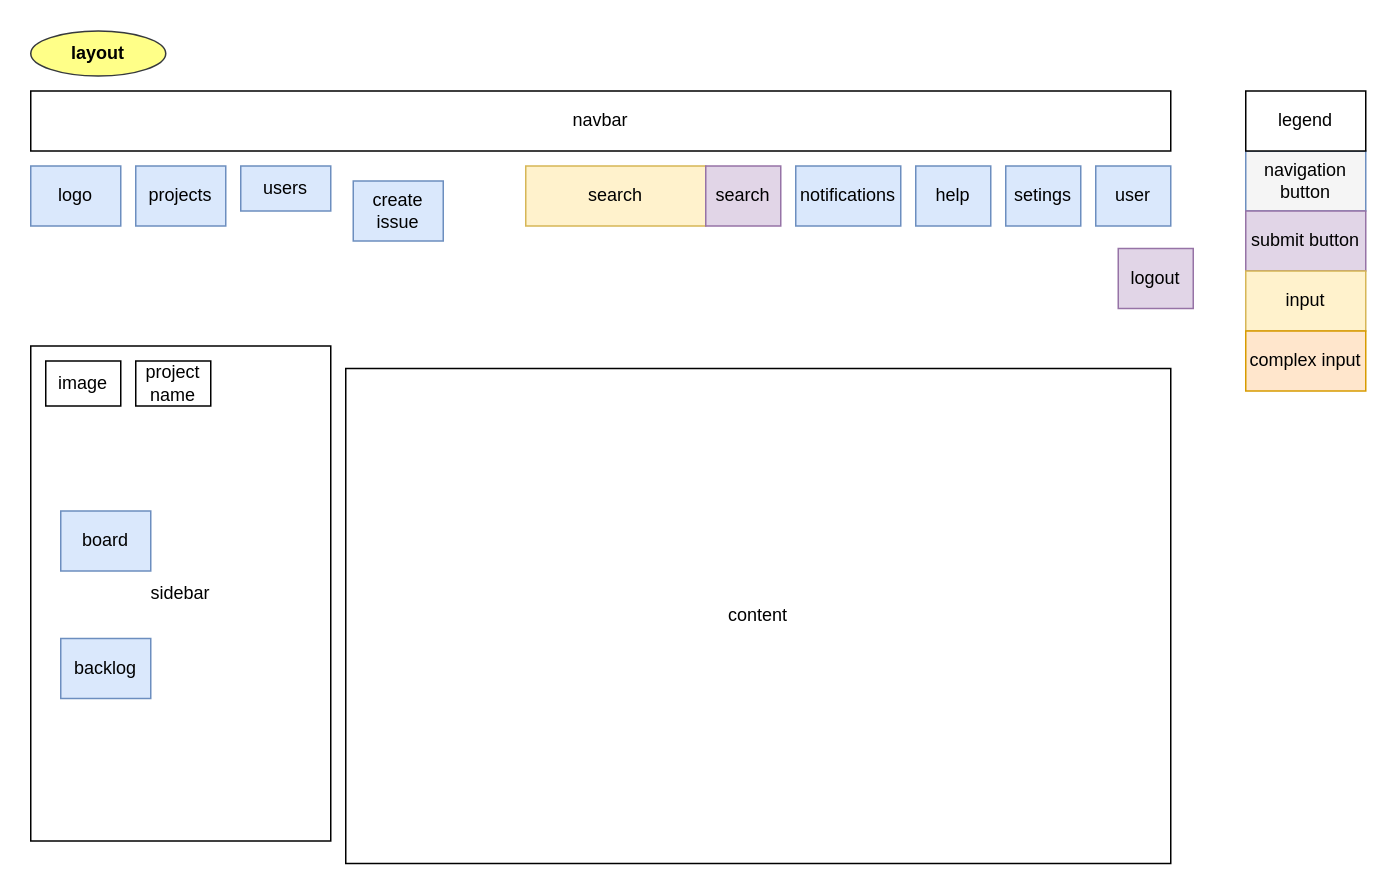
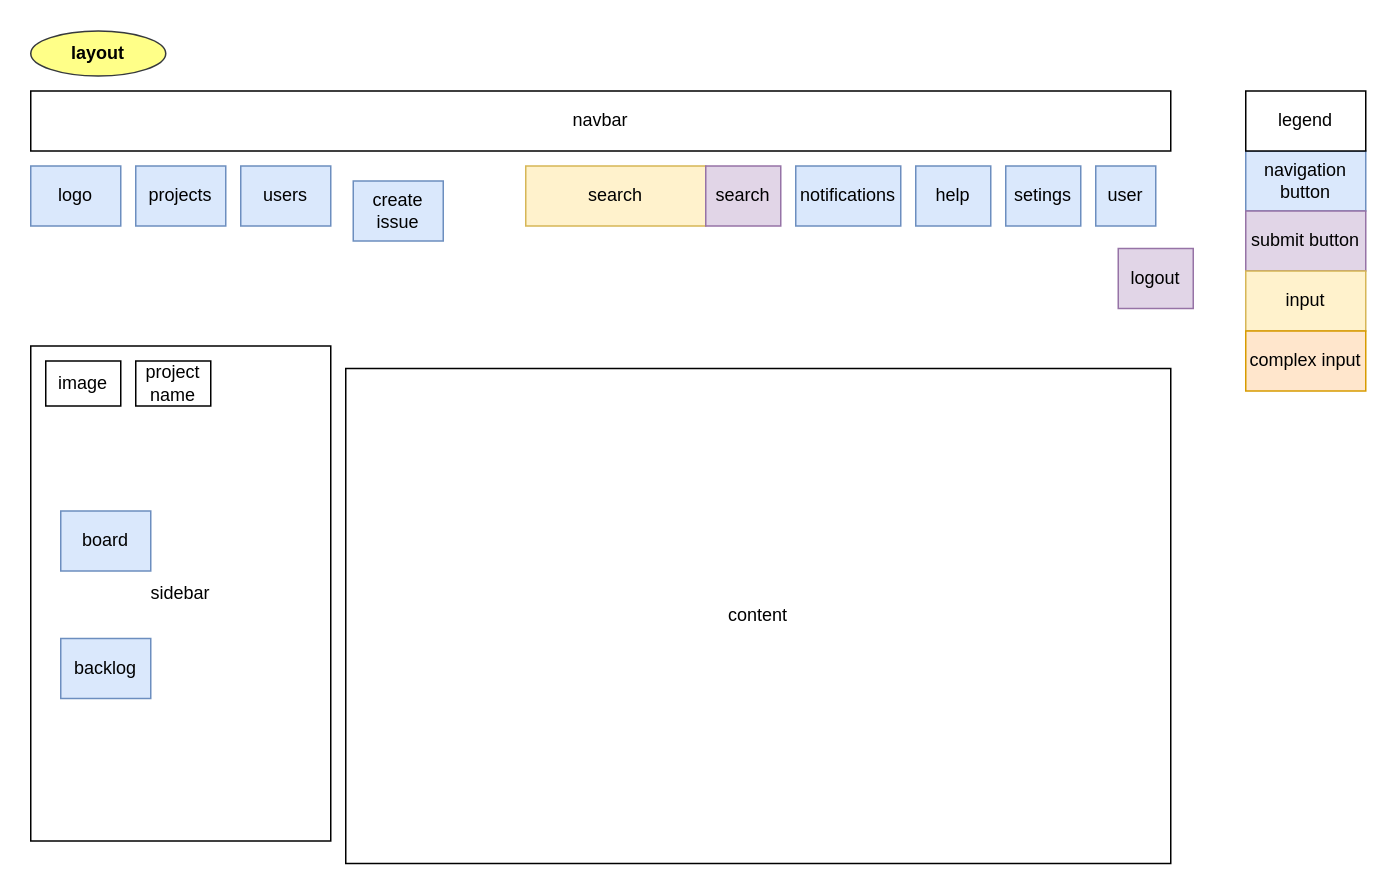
node "navigation button": fillcolor #f5f5f5 -> #dae8fc
node "users": size 90x45 -> 90x60
node "user": size 75x60 -> 60x60
